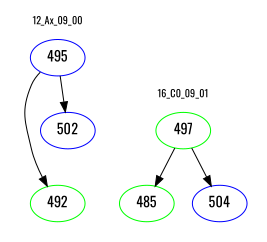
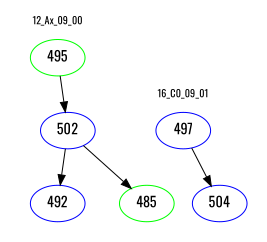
node "495": color blue -> green
edge "495" -> "492": now "502" -> "492"
node "497": color green -> blue
edge "497" -> "485": now "502" -> "485"
node "492": color green -> blue
